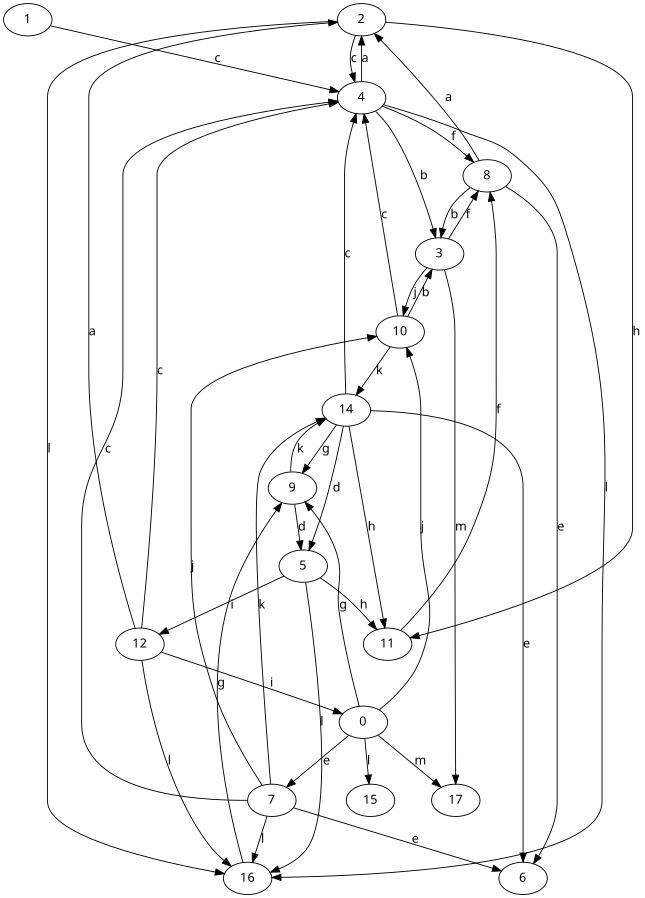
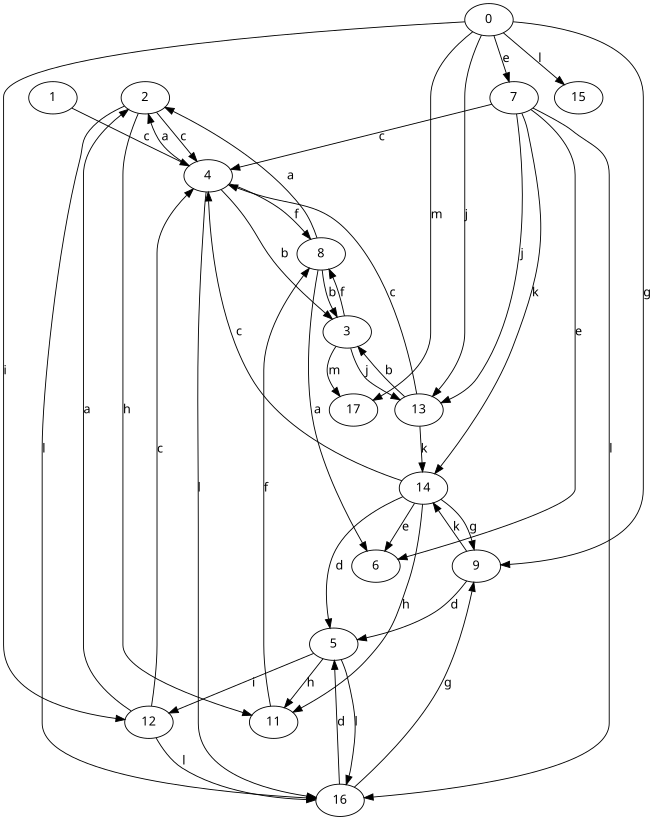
node "10": label "10" -> "13"
edge "8" -> "6": label "e" -> "a"
edge "12" -> "0": reversed
edge "16" -> "5": added, label "d"
